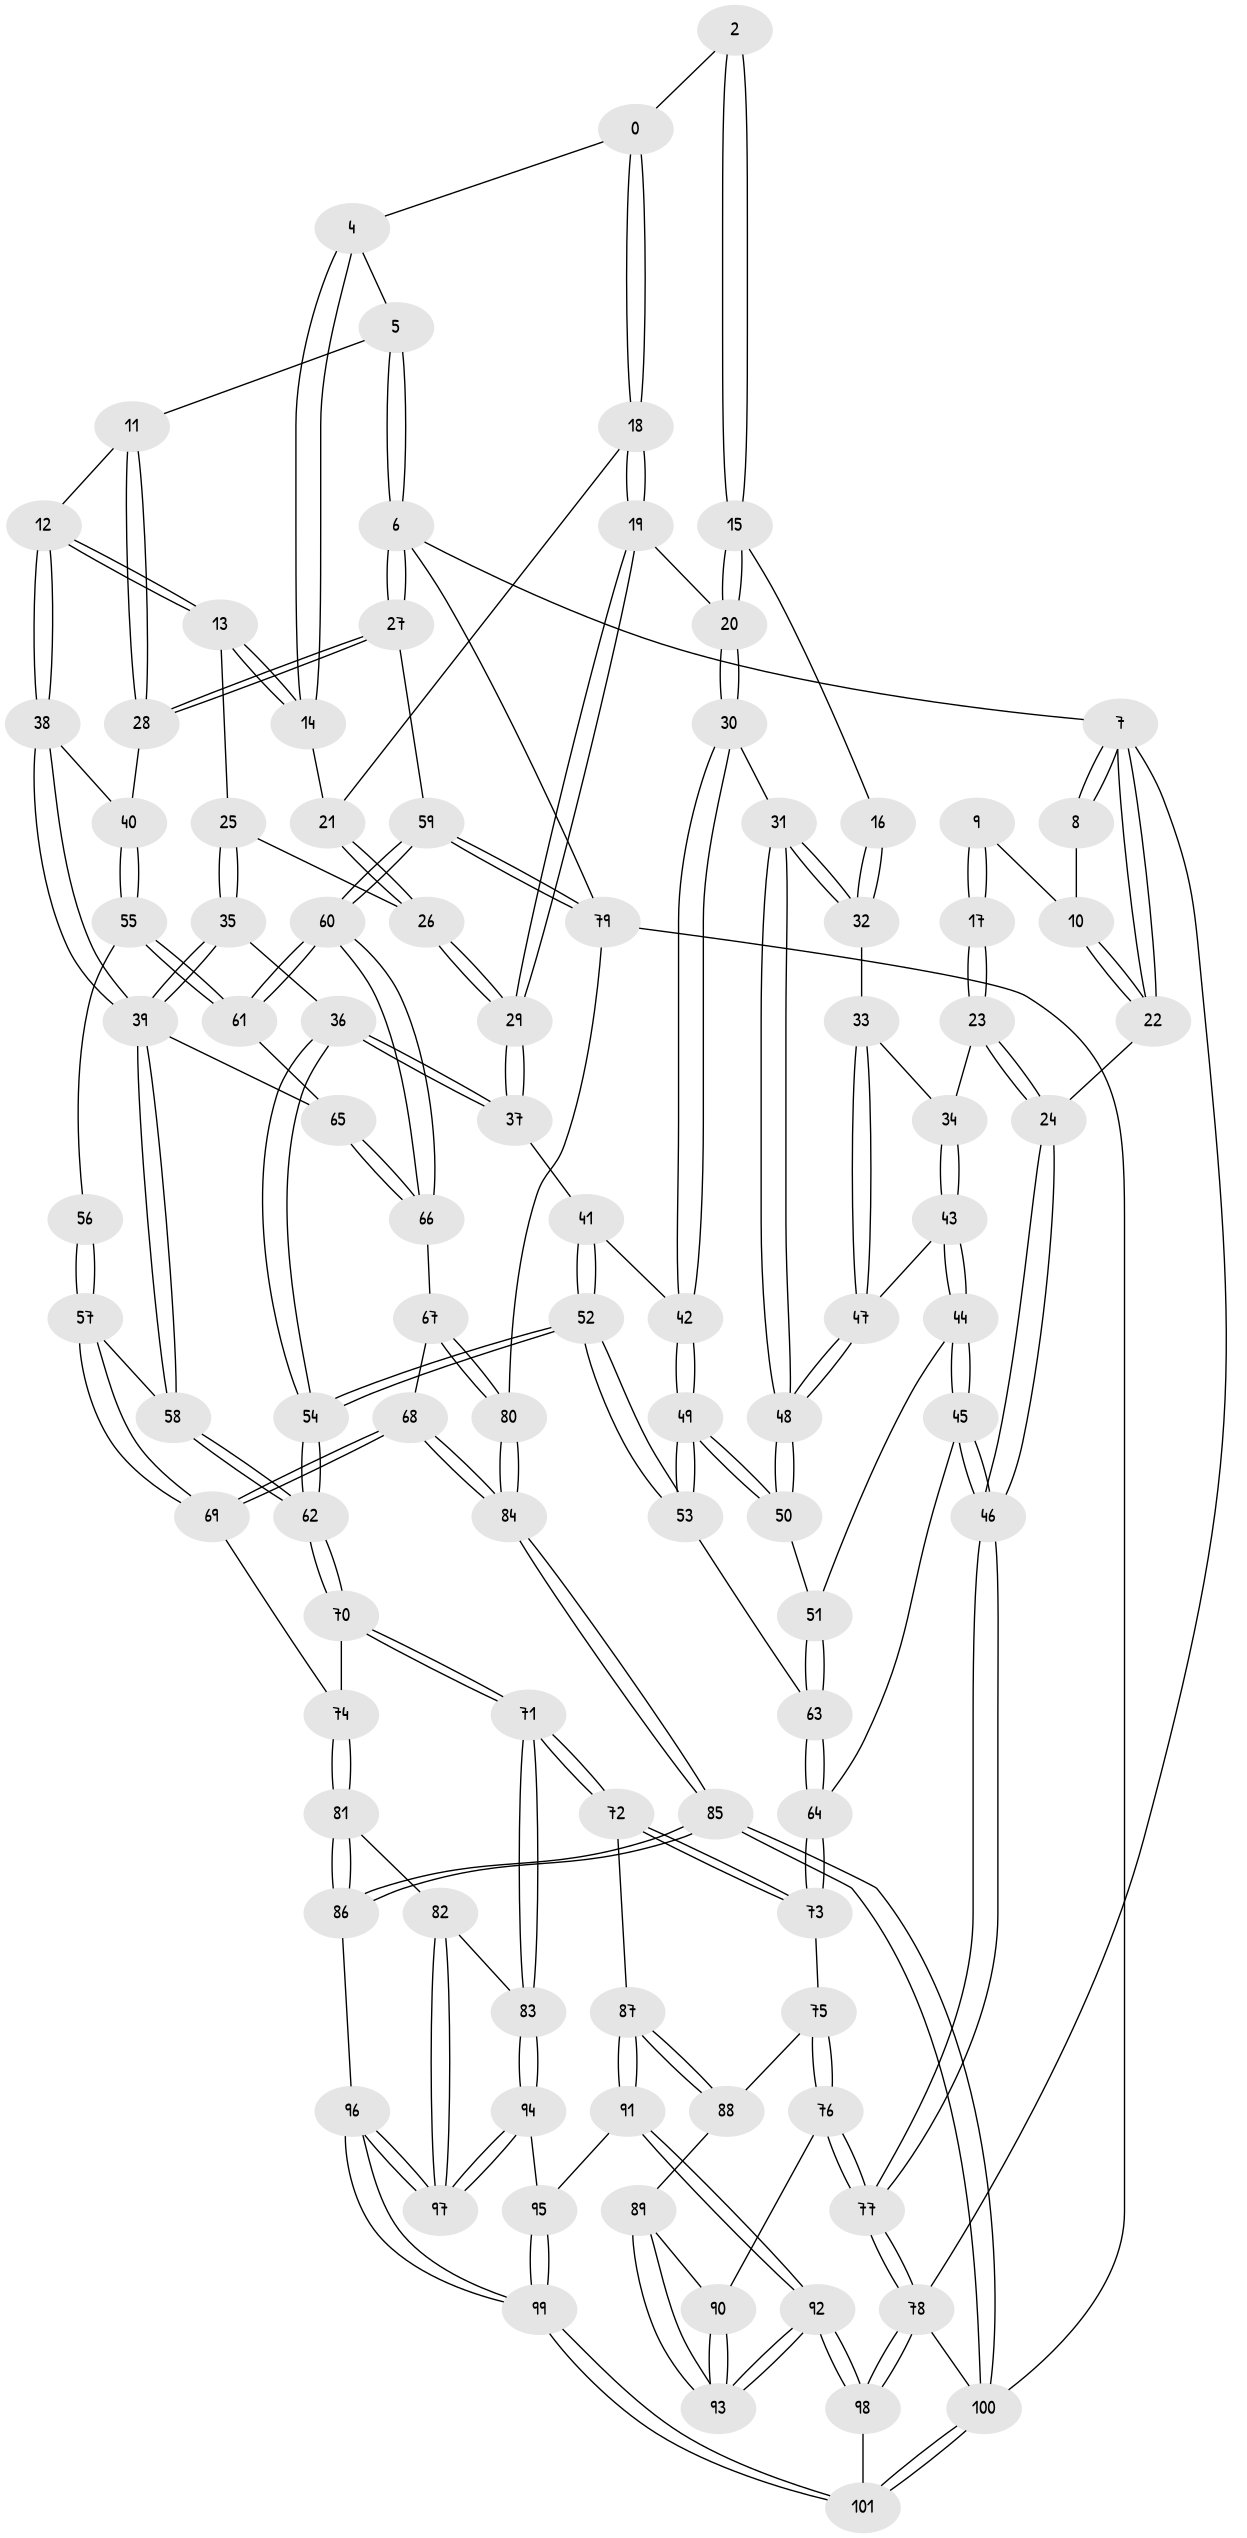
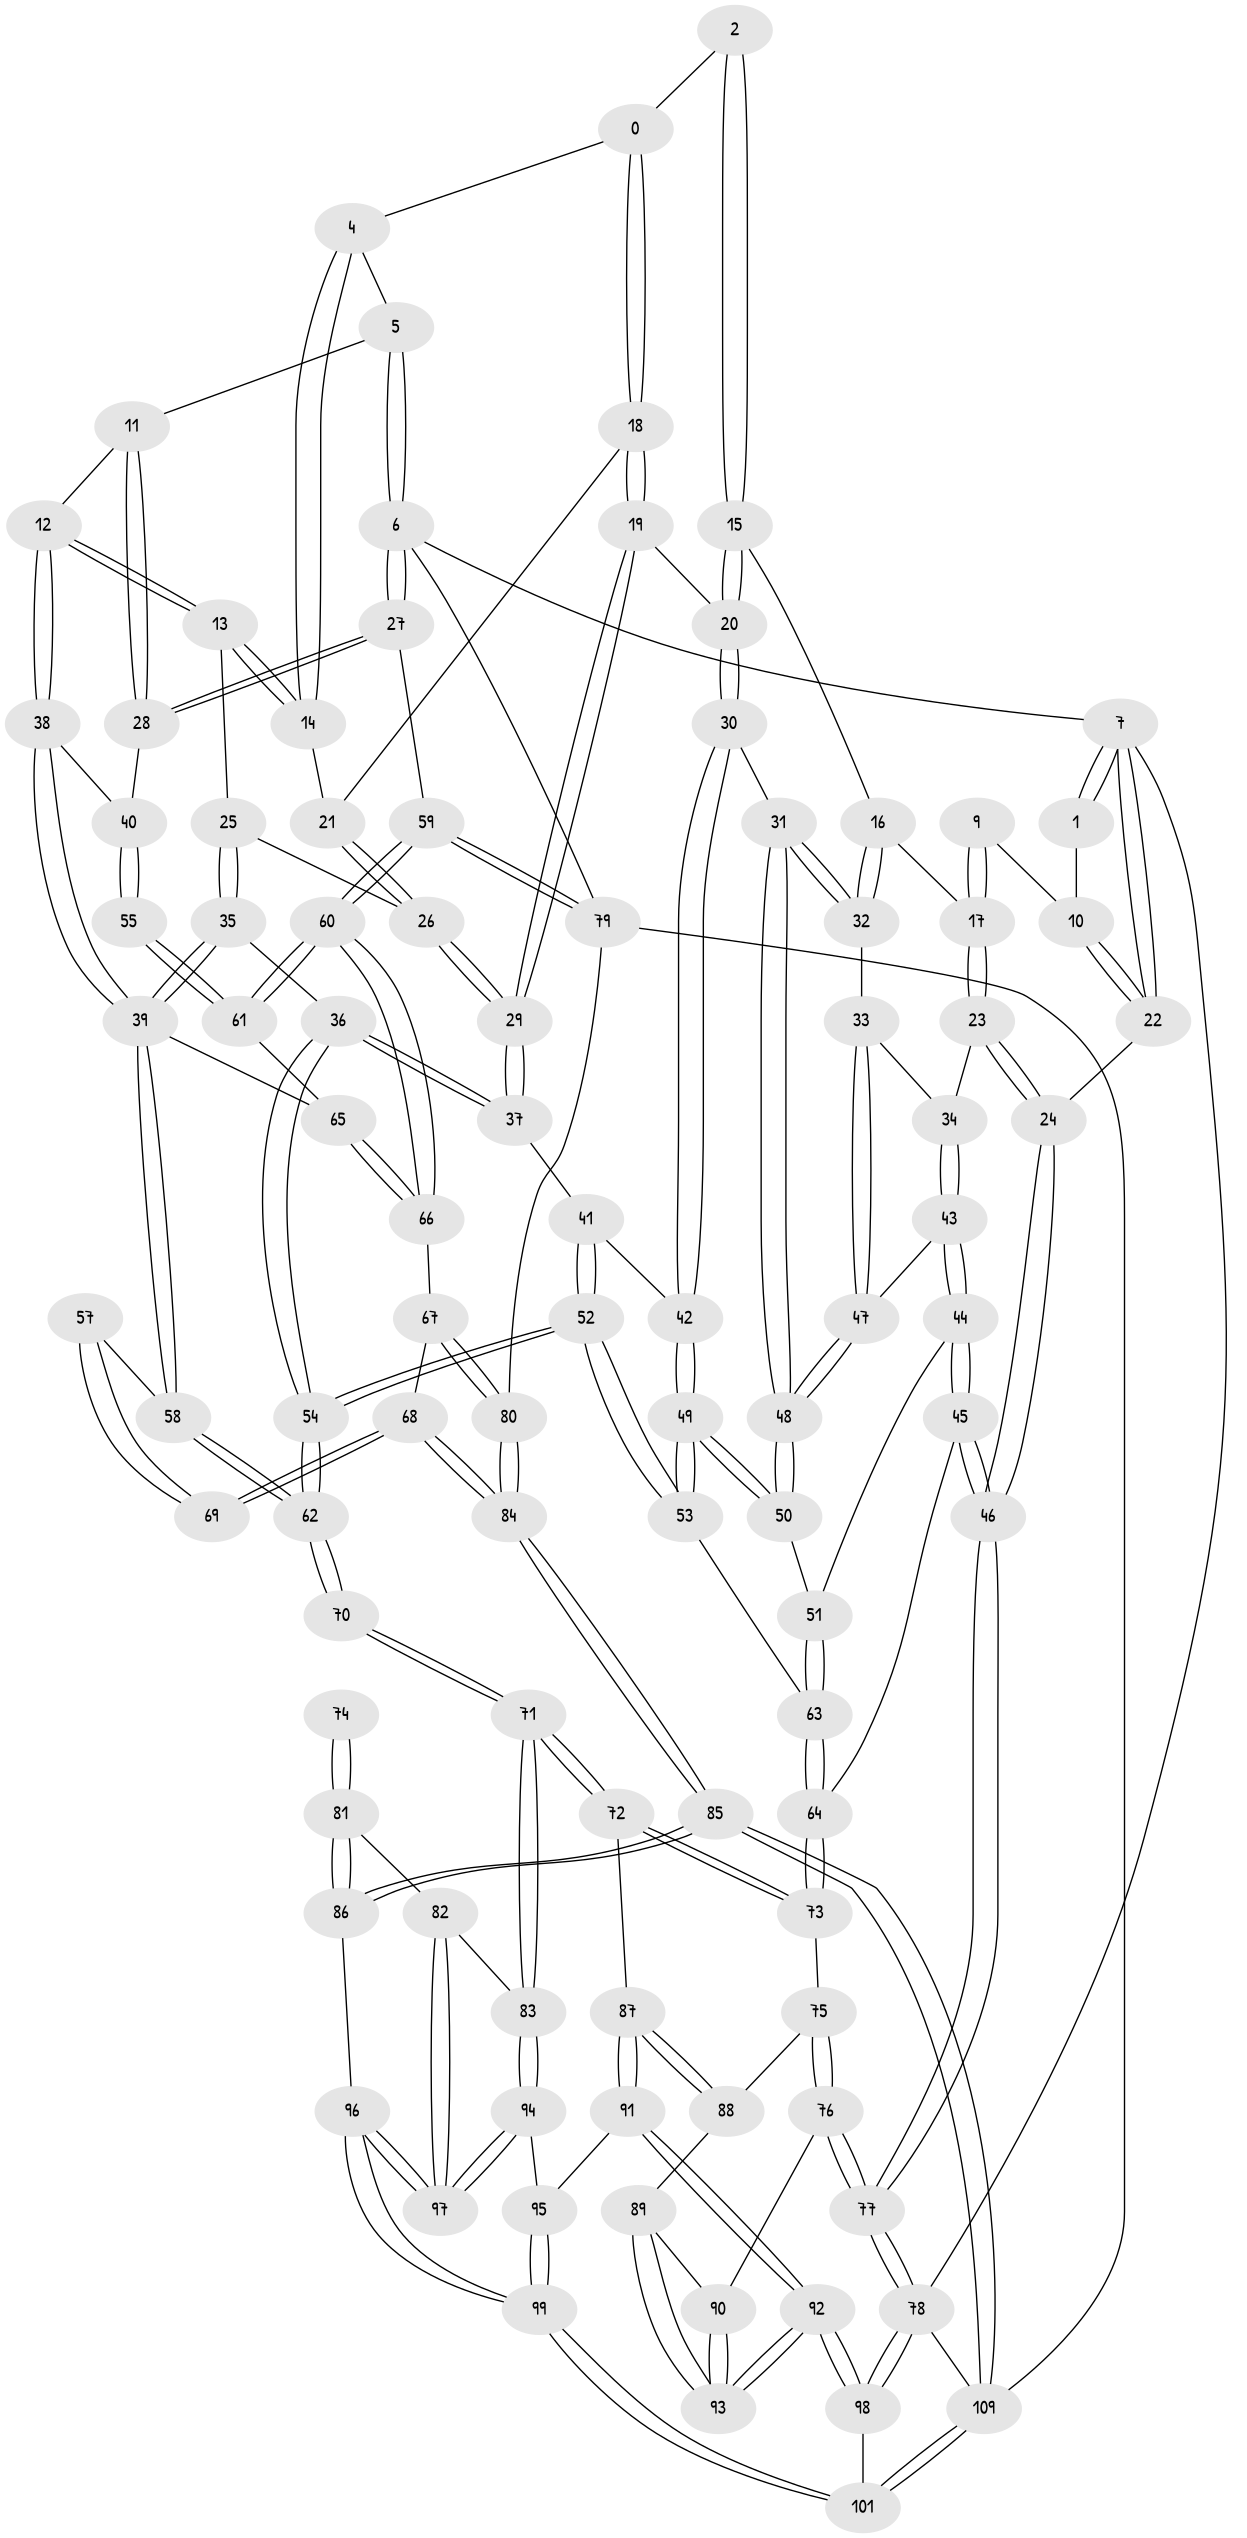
node "8": label "8" -> "1"
edge "16" -- "17": added
node "56": removed
edge "69" -- "74": removed
edge "70" -- "74": removed
node "100": label "100" -> "109"
